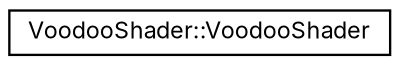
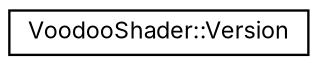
node "VoodooShader::VoodooShader": label "VoodooShader::VoodooShader" -> "VoodooShader::Version"
